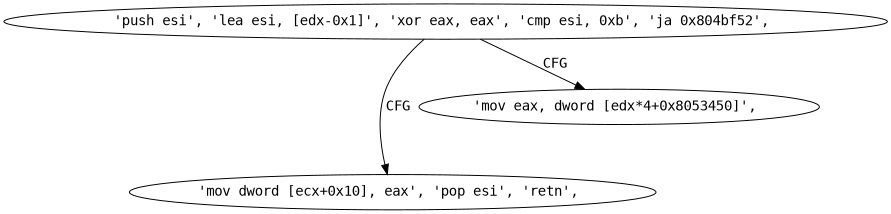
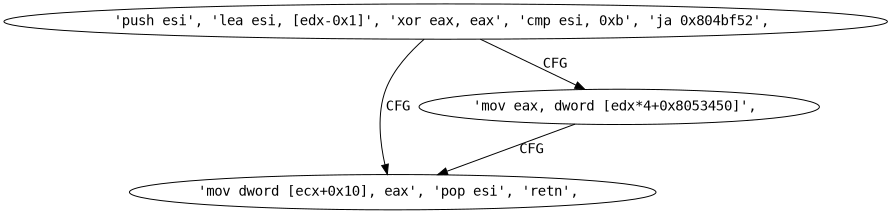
edge "'mov eax, dword [edx*4+0x8053450]'," -> "'mov dword [ecx+0x10], eax', 'pop esi', 'retn',": added, label "CFG"
